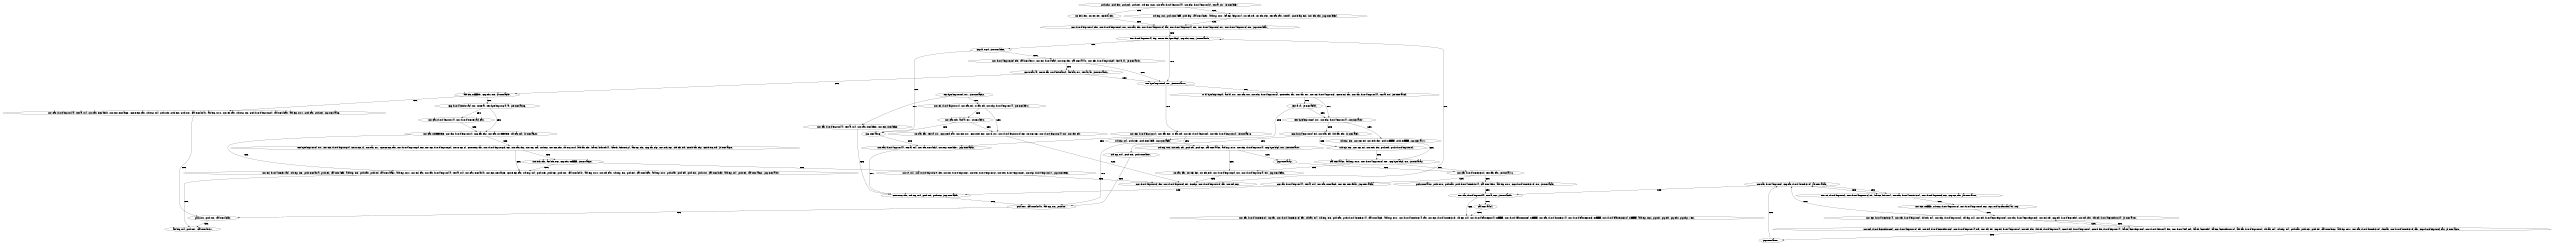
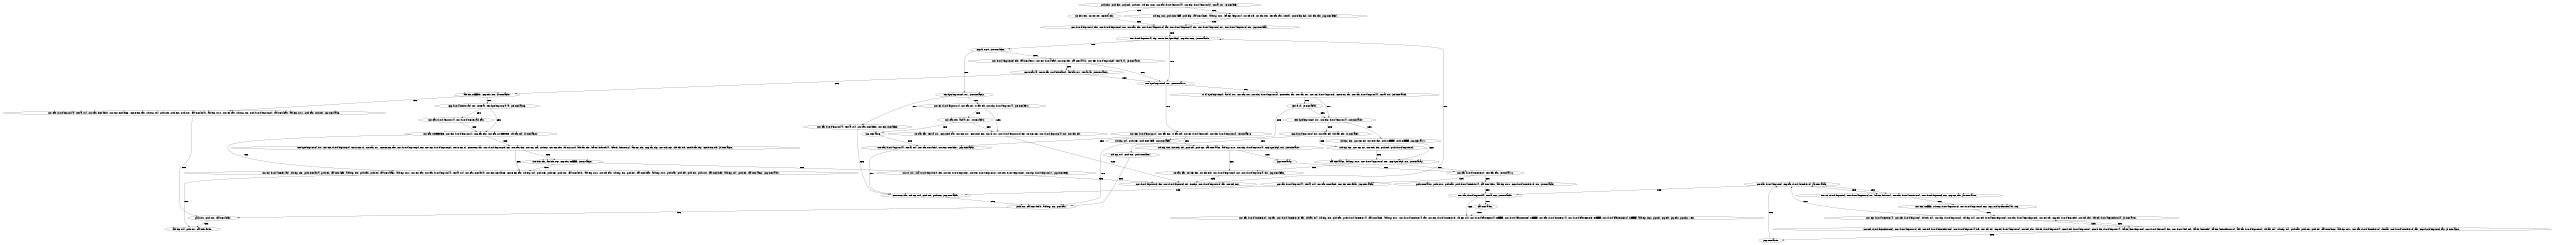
edge "'cmp bl, 0x2d', 'jne 0x8049fe0'," -> "'jmp 0x804a316',": now "'cmp bl, 0x2d', 'jne 0x8049fe0'," -> "'test byte [esp+0x18], 0x1', 'jne 0x804a392',"
node "'push 0x0', 'call 0x8048d40', 'add esp, 0xc', 'push xor',": label "'push 0x0', 'call 0x8048d40', 'add esp, 0xc', 'push xor'," -> "'push 0x0', 'call 0x8048d40', 'add esp, 0xc', 'push eax',"
node "'call 0x804a4e4',": label "'call 0x804a4e4'," -> "'call 0x804a4e0',"
node "'add esp, 0x4', 'push 0x1', 'call 0x8049137',": label "'add esp, 0x4', 'push 0x1', 'call 0x8049137'," -> "'add esp, 0x4', 'push 0x1', 'call 0x8049130',"
node "'jmp 0x804a1e0',": label "'jmp 0x804a1e0'," -> "'jmp 0x804a1e9',"
